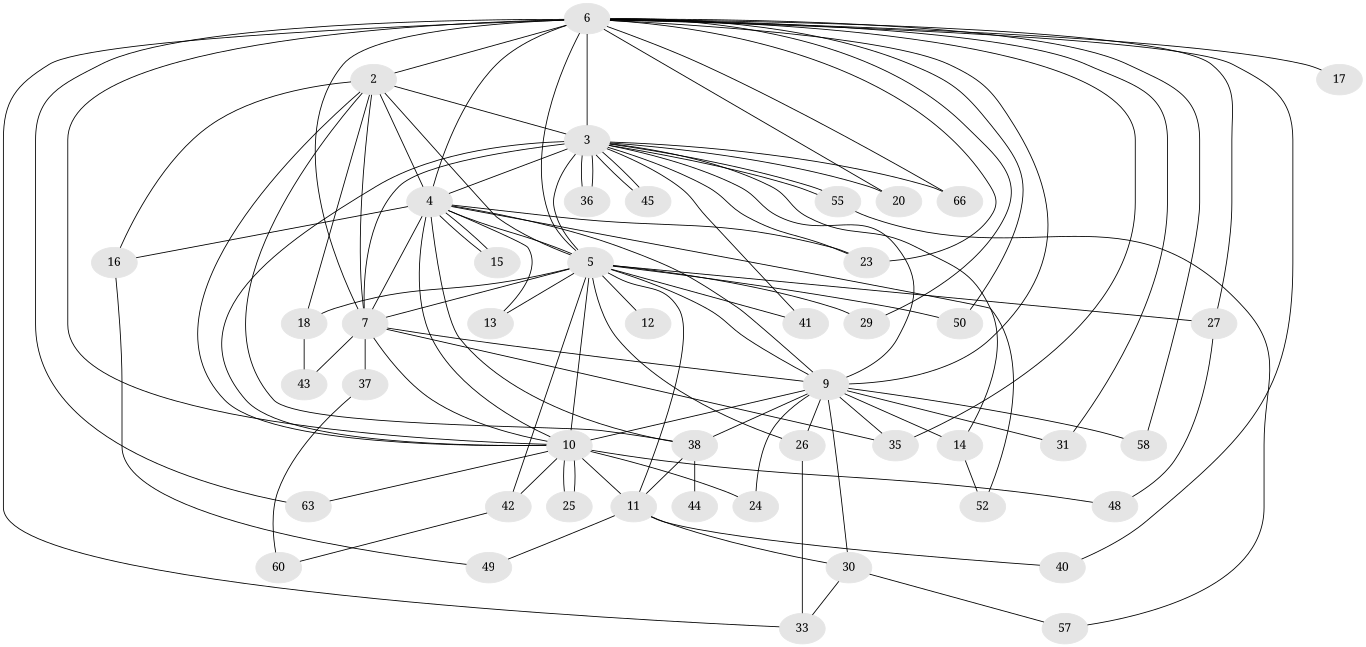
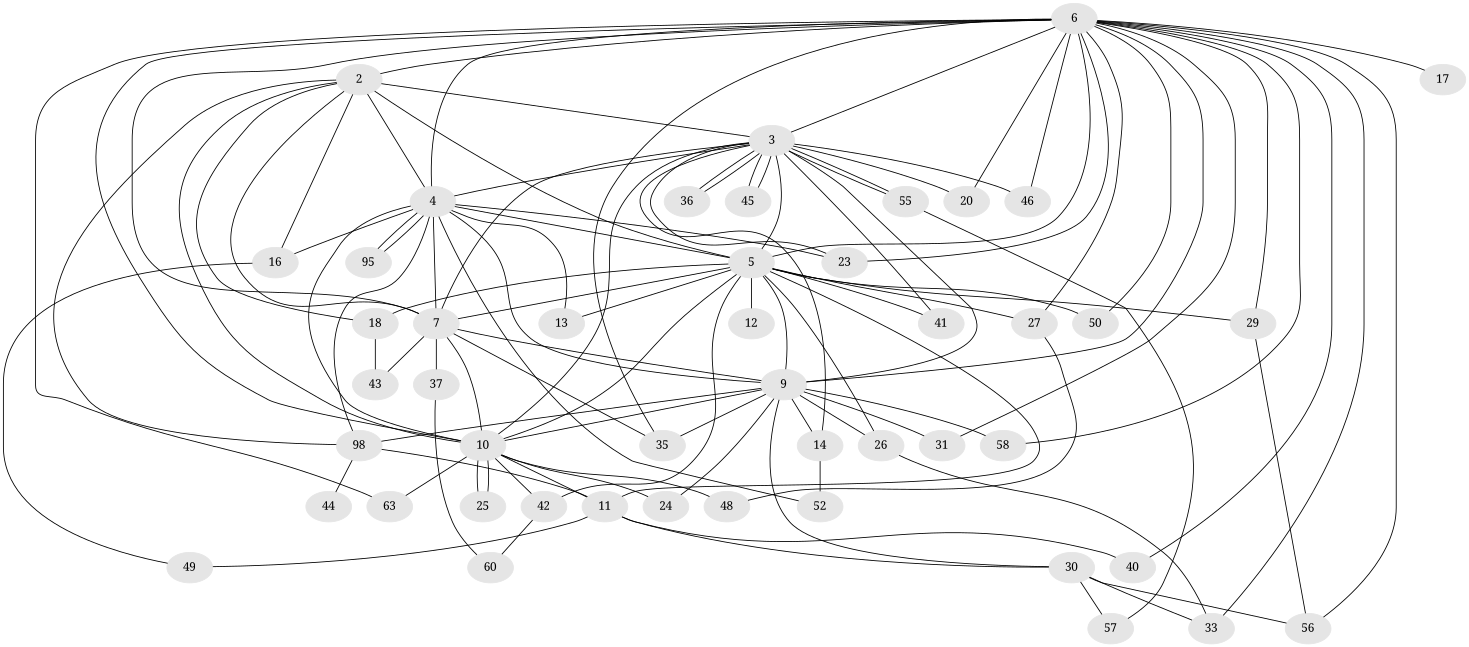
node "66": label "66" -> "46"
node "15": label "15" -> "95"
node "38": label "38" -> "98"
node "56": added
